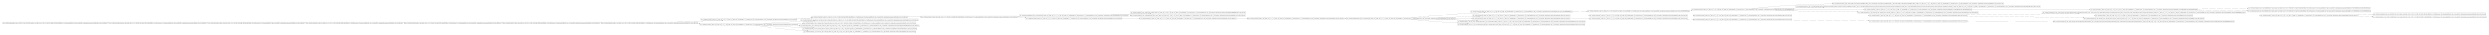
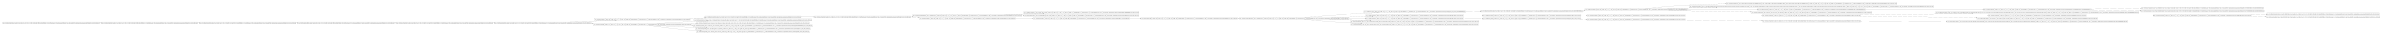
node "type = XCUIElementTypeApplication": removed
